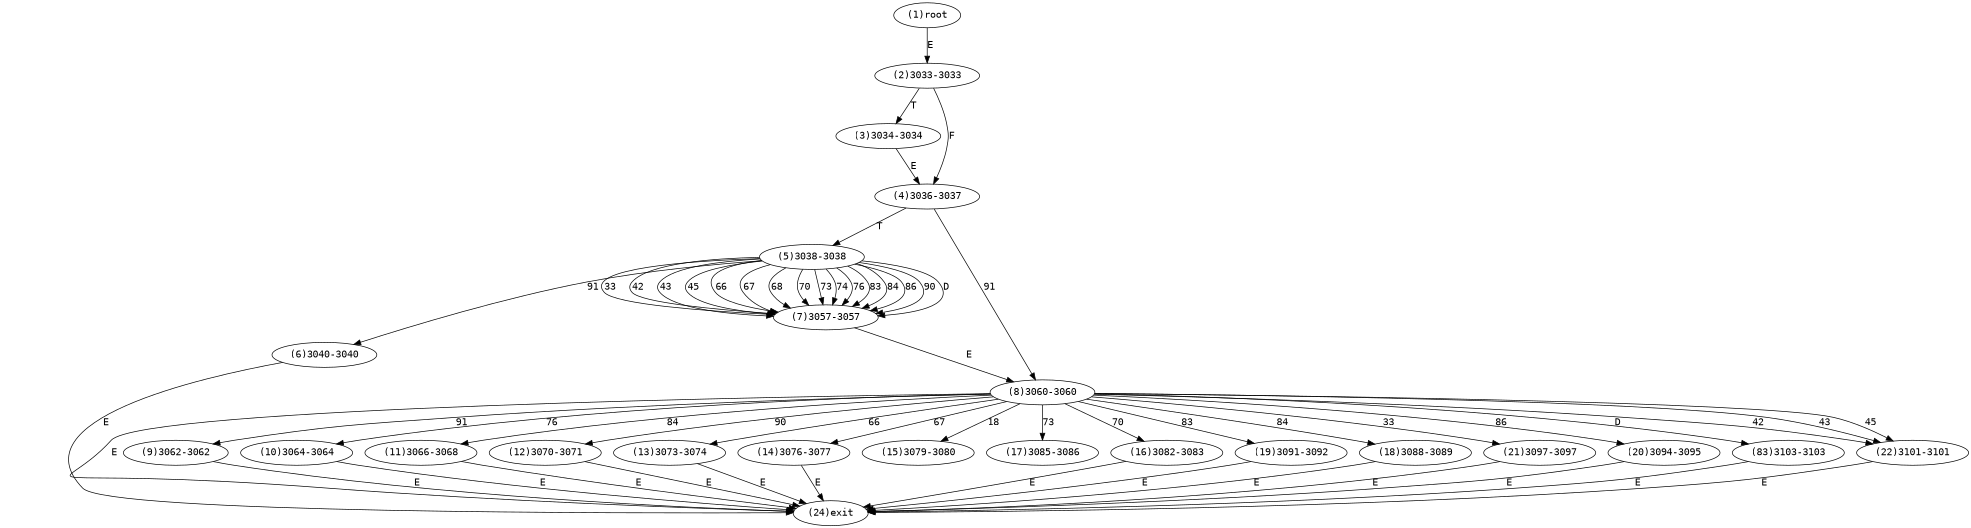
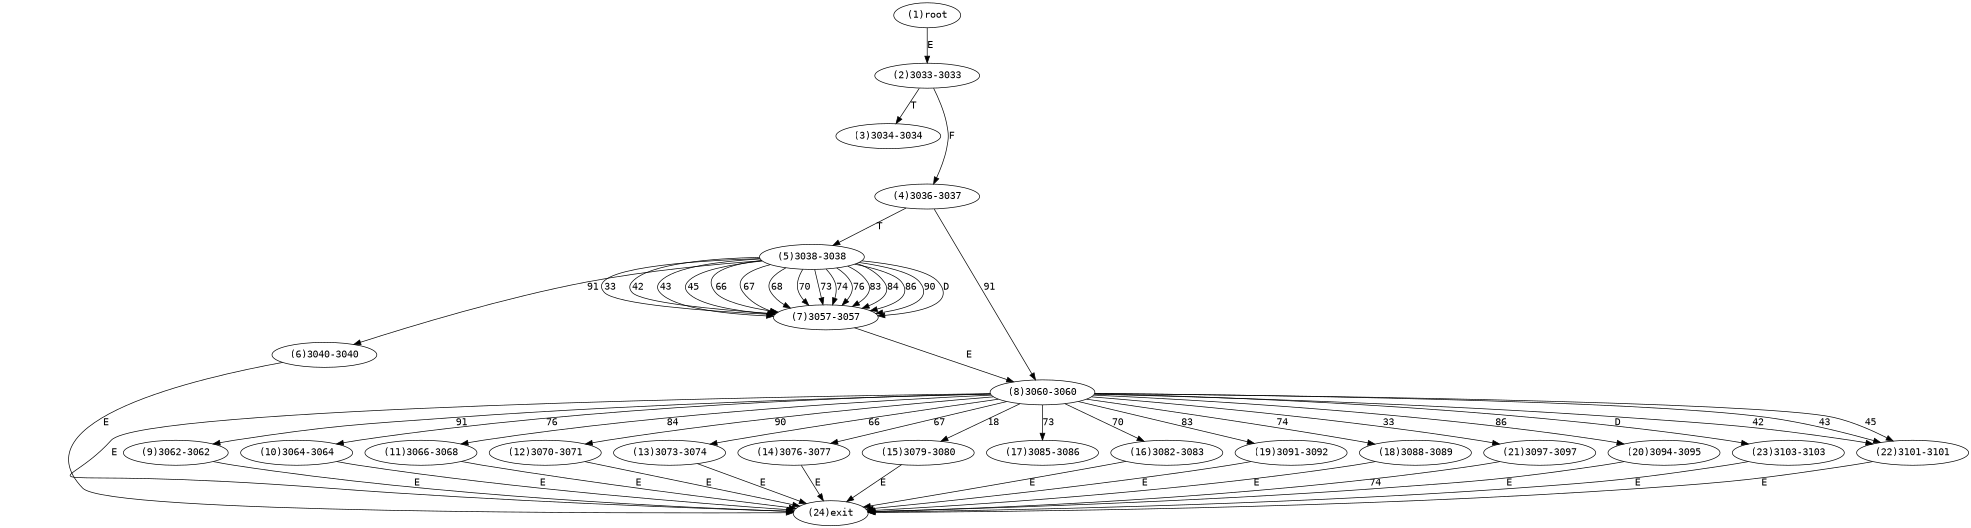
edge "(3)3034-3034" -> "(4)3036-3037": removed, label "E"
edge "(8)3060-3060" -> "(18)3088-3089": label "84" -> "74"
node "(83)3103-3103": label "(83)3103-3103" -> "(23)3103-3103"
edge "(15)3079-3080" -> "(24)exit": added, label "E"
edge "(21)3097-3097" -> "(24)exit": label "E" -> "74"
